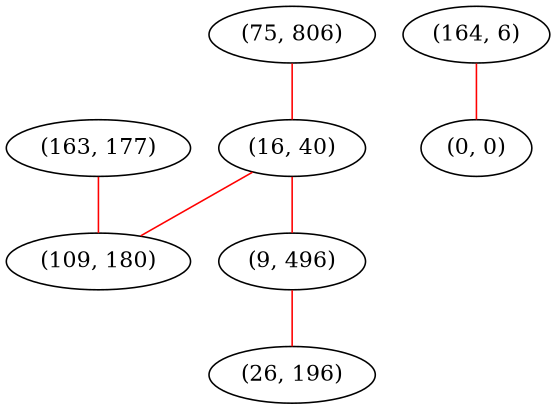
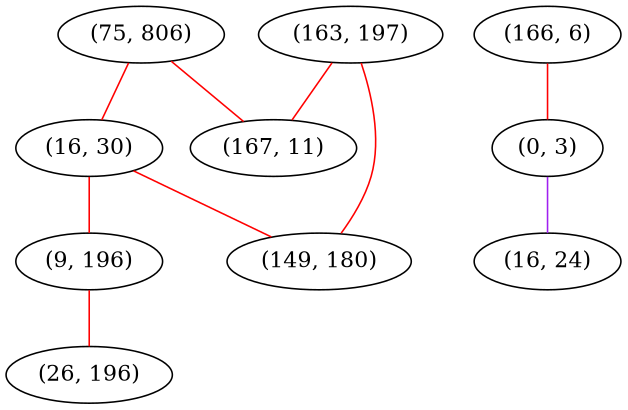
node "(164, 6)": label "(164, 6)" -> "(166, 6)"
node "(163, 177)": label "(163, 177)" -> "(163, 197)"
node "(167, 11)": added
node "(16, 40)": label "(16, 40)" -> "(16, 30)"
node "(0, 0)": label "(0, 0)" -> "(0, 3)"
node "(109, 180)": label "(109, 180)" -> "(149, 180)"
node "(9, 496)": label "(9, 496)" -> "(9, 196)"
node "(16, 24)": added
